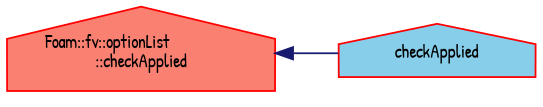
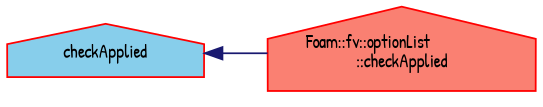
edge "checkApplied" -> "Foam::fv::optionList ::checkApplied": reversed
